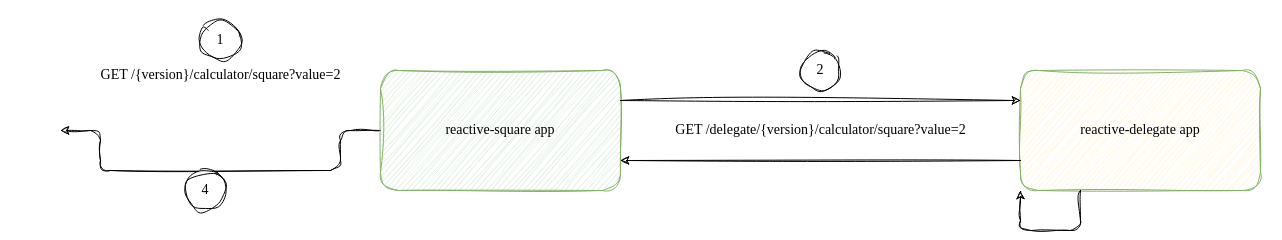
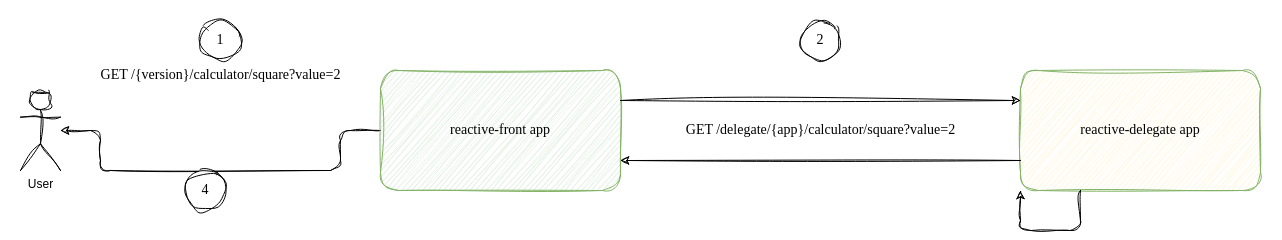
node "2": moved (821, 71) -> (821, 41)
node "User": added
node "reactive-square app": label "reactive-square app" -> "reactive-front app"
node "GET /delegate/{version}/calculator/square?value=2": label "GET /delegate/{version}/calculator/square?value=2" -> "GET /delegate/{app}/calculator/square?value=2"
